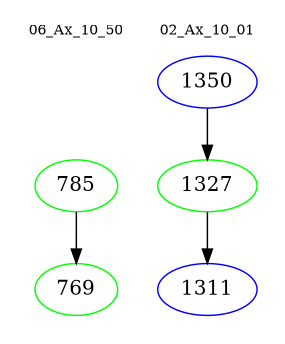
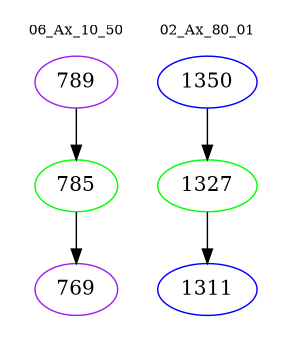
cluster "02_Ax_10_01": label "02_Ax_10_01" -> "02_Ax_80_01"
node "789": added
node "769": color green -> purple
